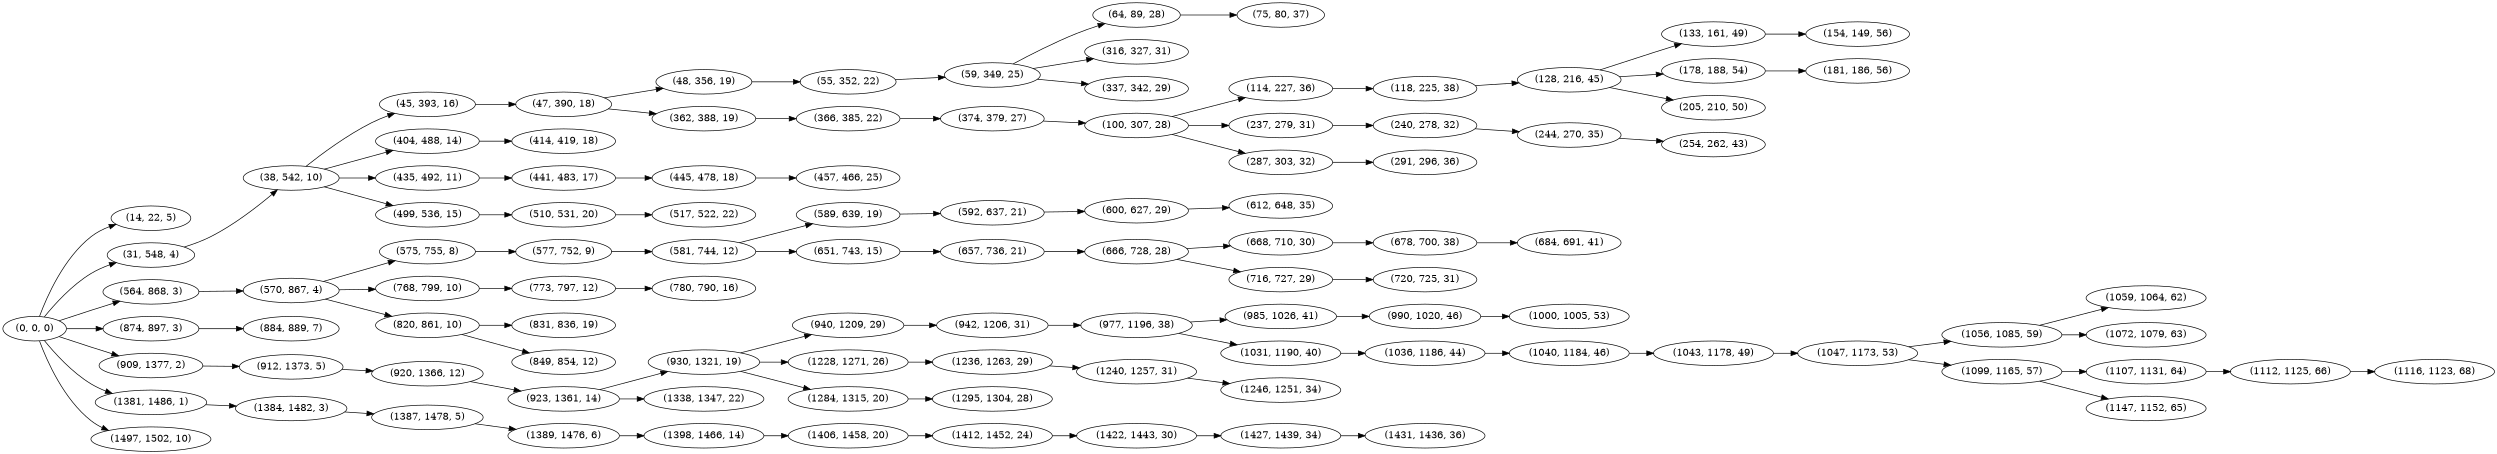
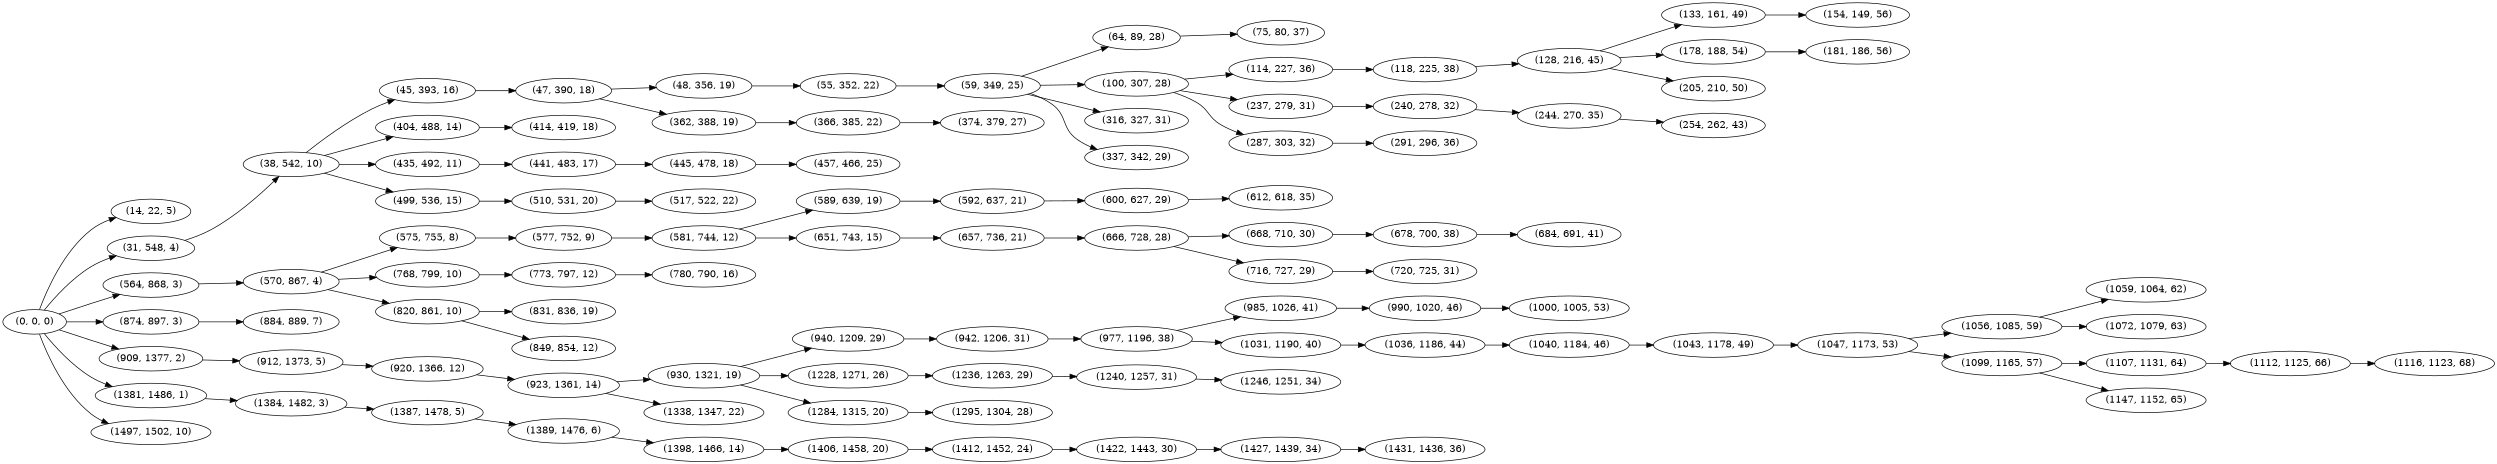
edge "(374, 379, 27)" -> "(100, 307, 28)": now "(59, 349, 25)" -> "(100, 307, 28)"
node "(612, 648, 35)": label "(612, 648, 35)" -> "(612, 618, 35)"
